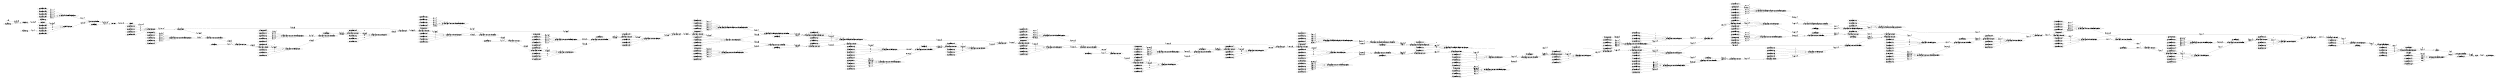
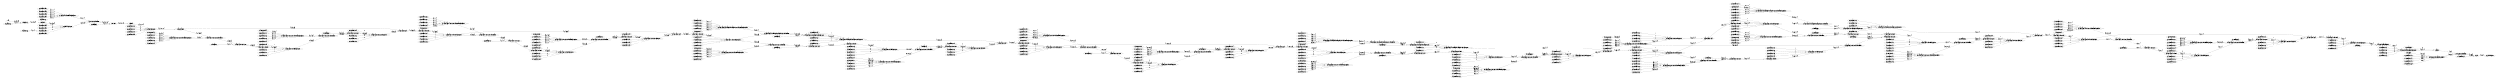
node "120 Constant_121229": added
